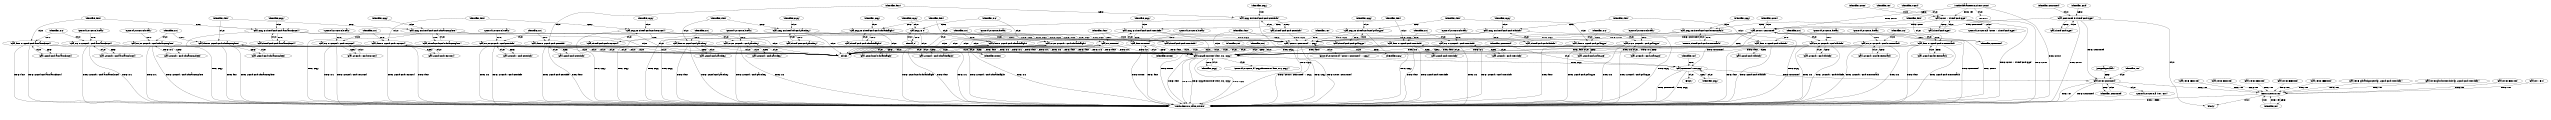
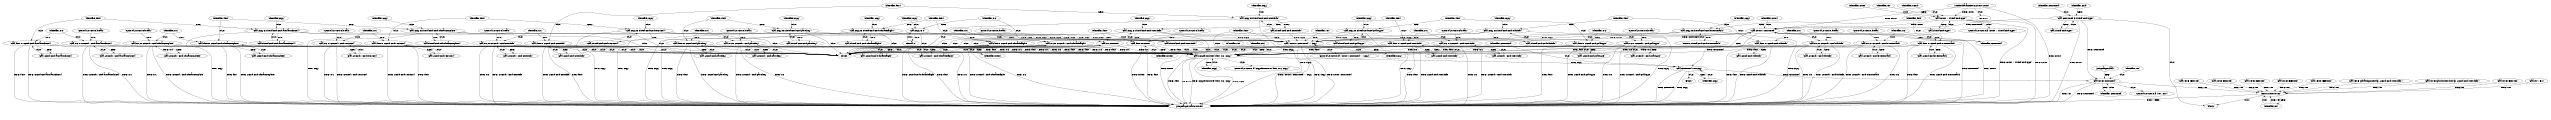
edge "(MethodParameterIn,size_t count)" -> "(Call,count < sizeof(cmd.type))": label "DDG: ret" -> "DDG: count"
node "(Call,copy = sizeof(tid.cmd.part_key))": label "(Call,copy = sizeof(tid.cmd.part_key))" -> "(Call,copy = sizeof(cmd.cmd.part_key))"
node "(Call,sizeof(cmd.cmd.sdma_complete))": label "(Call,sizeof(cmd.cmd.sdma_complete))" -> "(Call,sizeof(cmd.tid.sdma_complete))"
node "(Identifier,rcd)": removed
node "(MethodReturn,static ssize_t)": label "(MethodReturn,static ssize_t)" -> "(JumpTarget,static ssize_t)"
